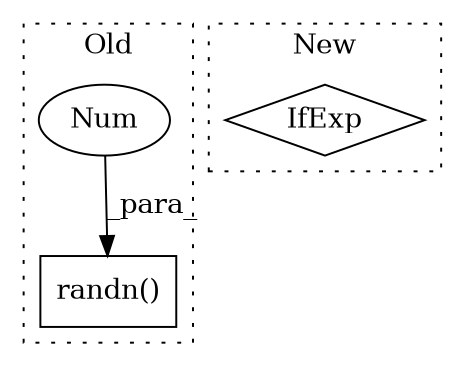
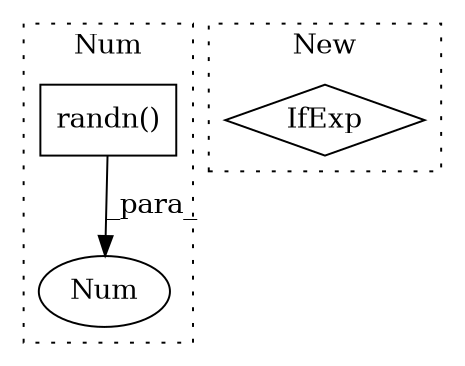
cluster "Old": label "Old" -> "Num"
edge "Num" -> "randn()": reversed
